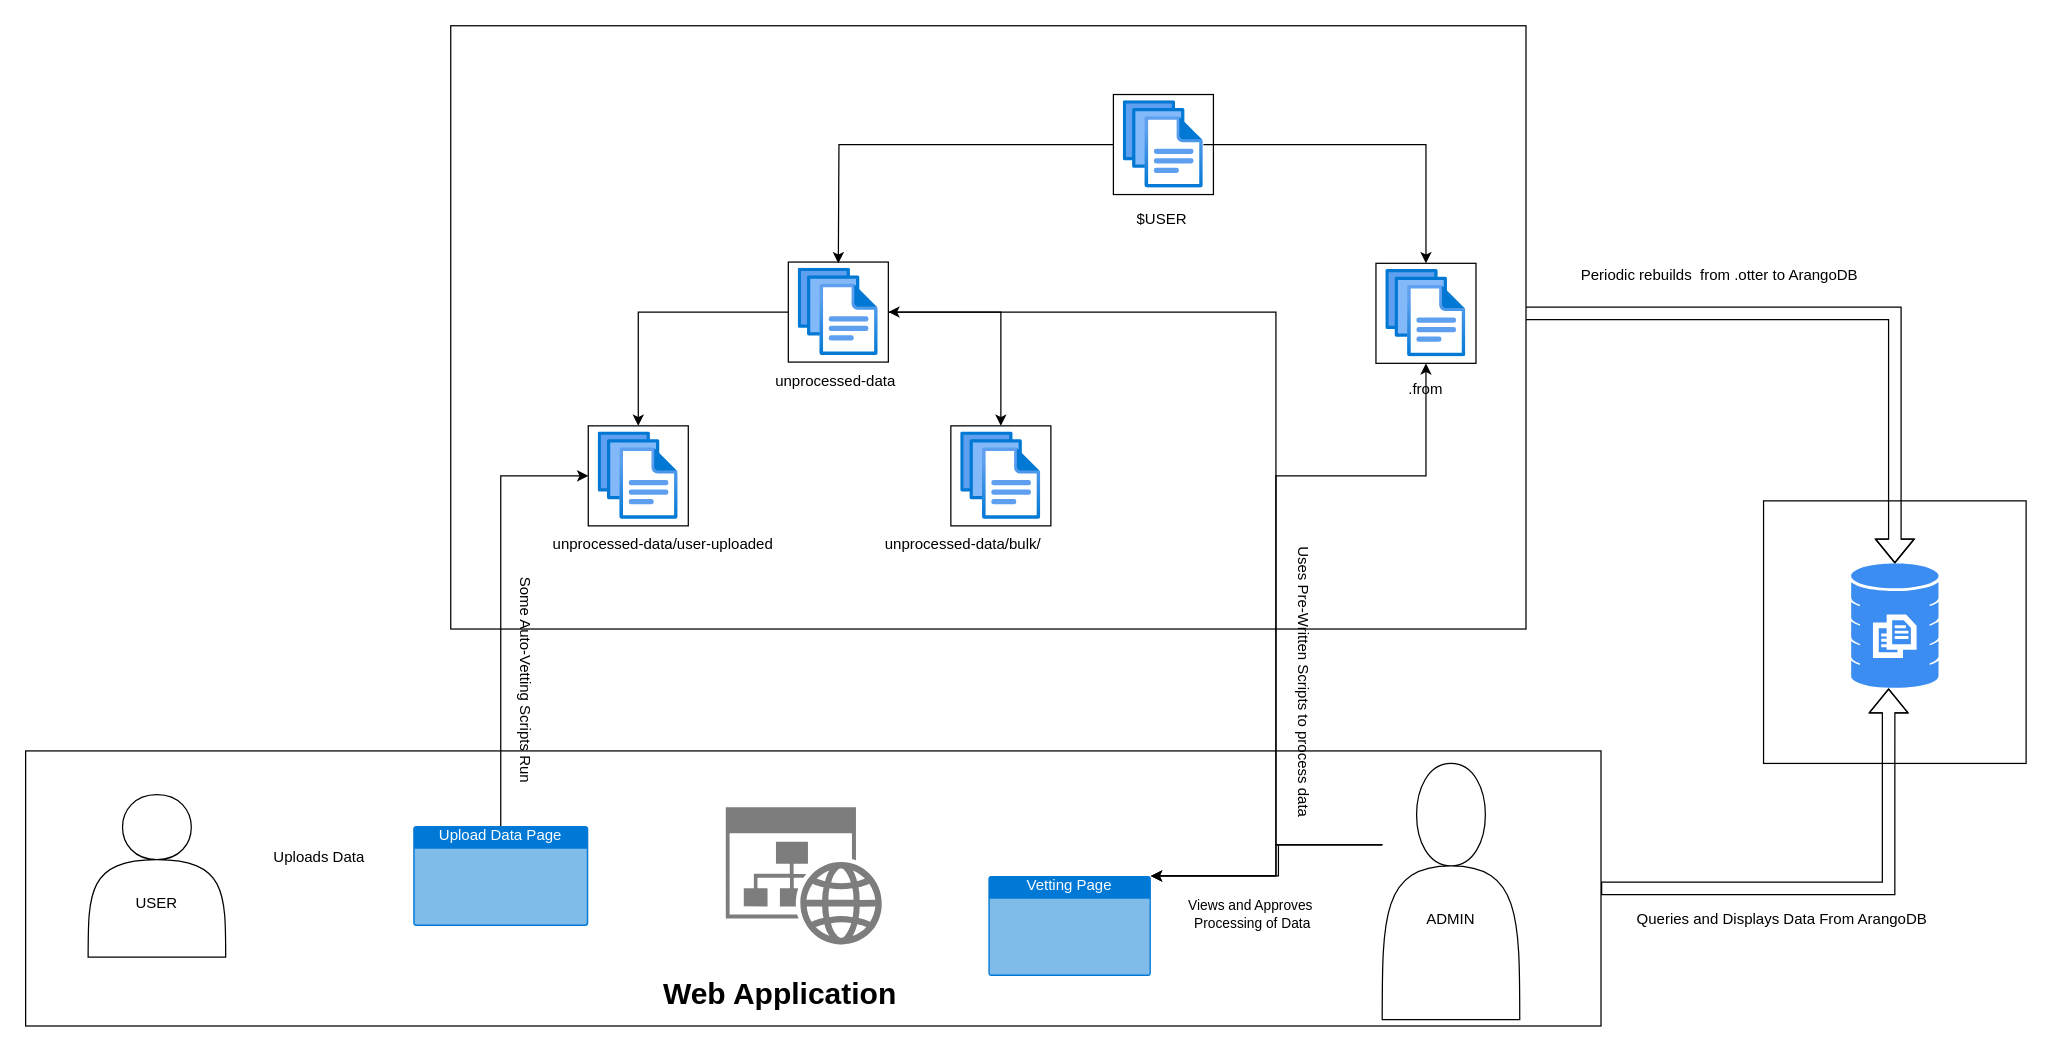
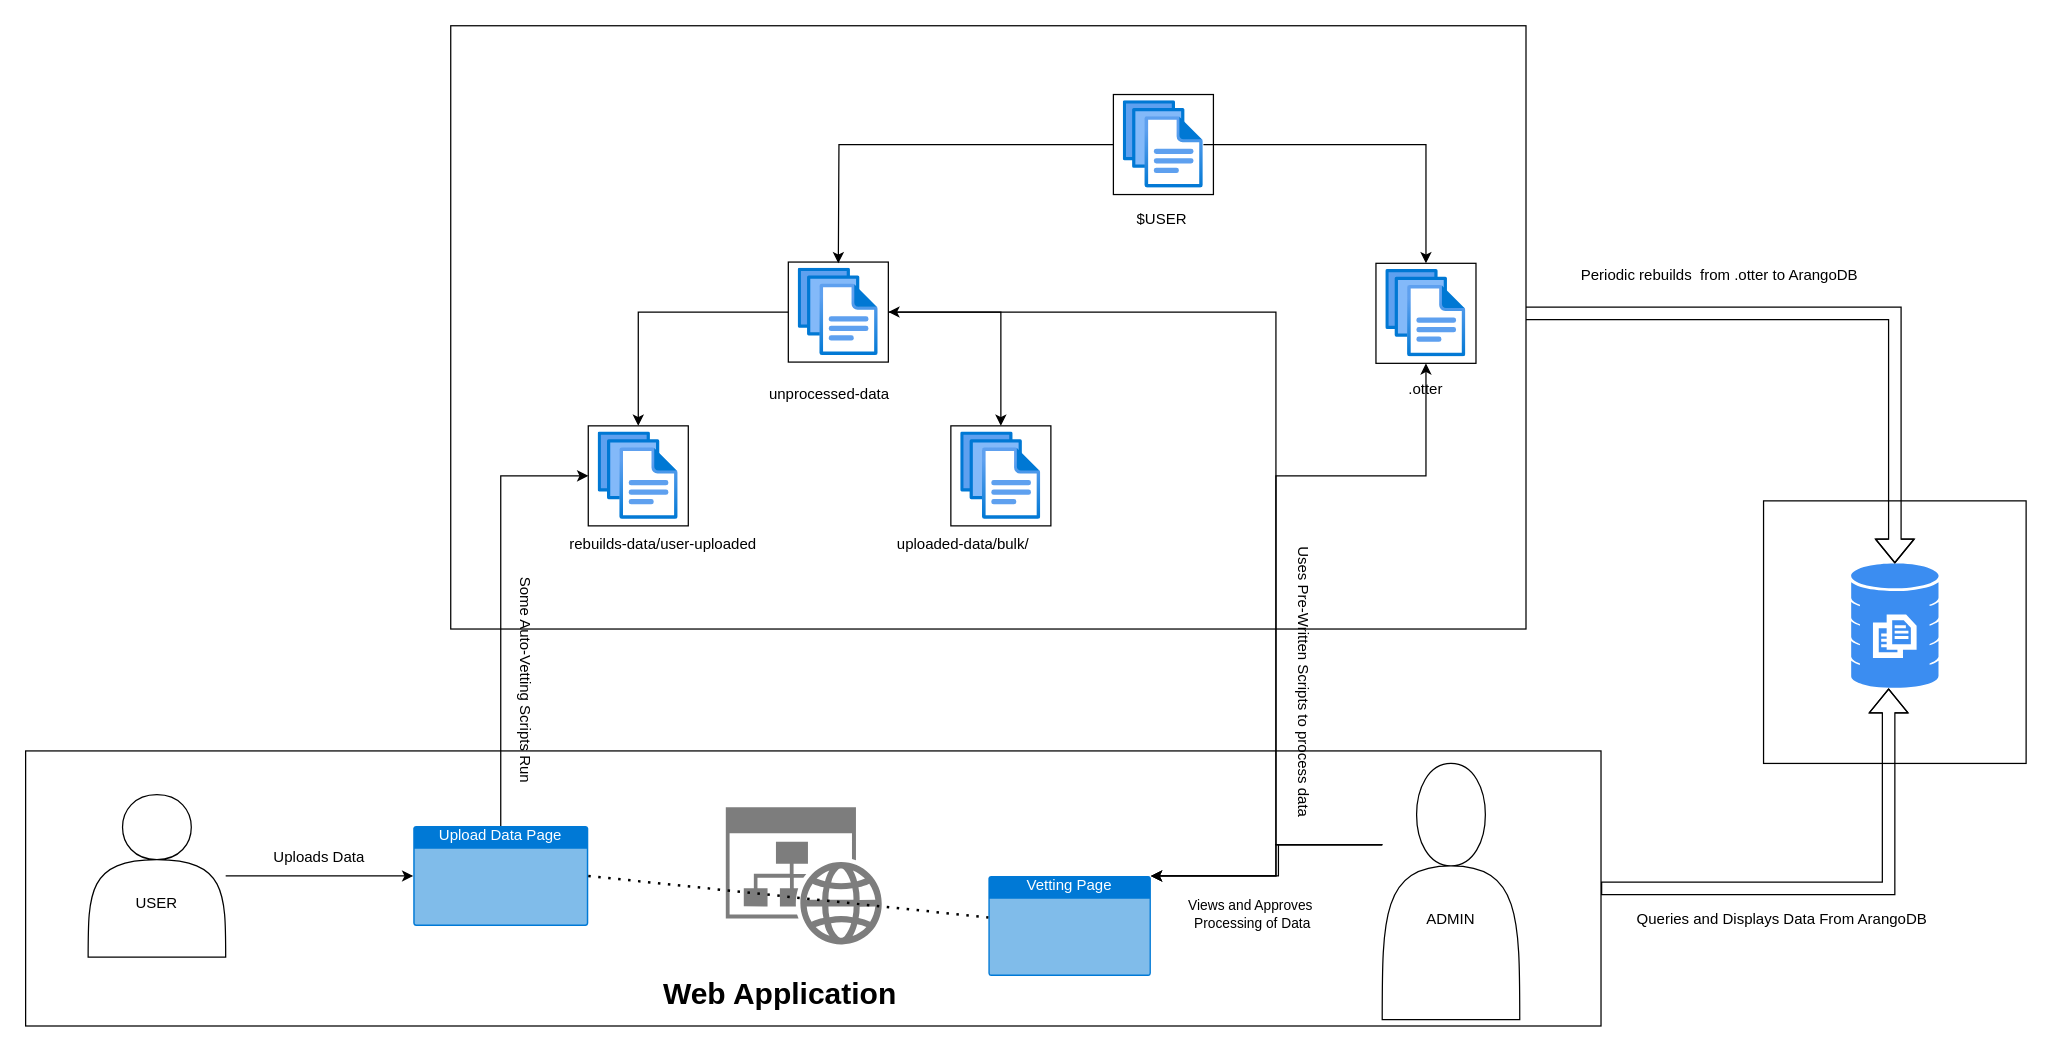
node "unprocessed-data": moved (836, 381) -> (829, 394)
node ".from": label ".from" -> ".otter"
node "unprocessed-data/user-uploaded": label "unprocessed-data/user-uploaded" -> "rebuilds-data/user-uploaded"
node "unprocessed-data/bulk/": label "unprocessed-data/bulk/" -> "uploaded-data/bulk/"
edge "USER" -> "Upload Data Page": added
edge "Upload Data Page" -- "Vetting Page": added
